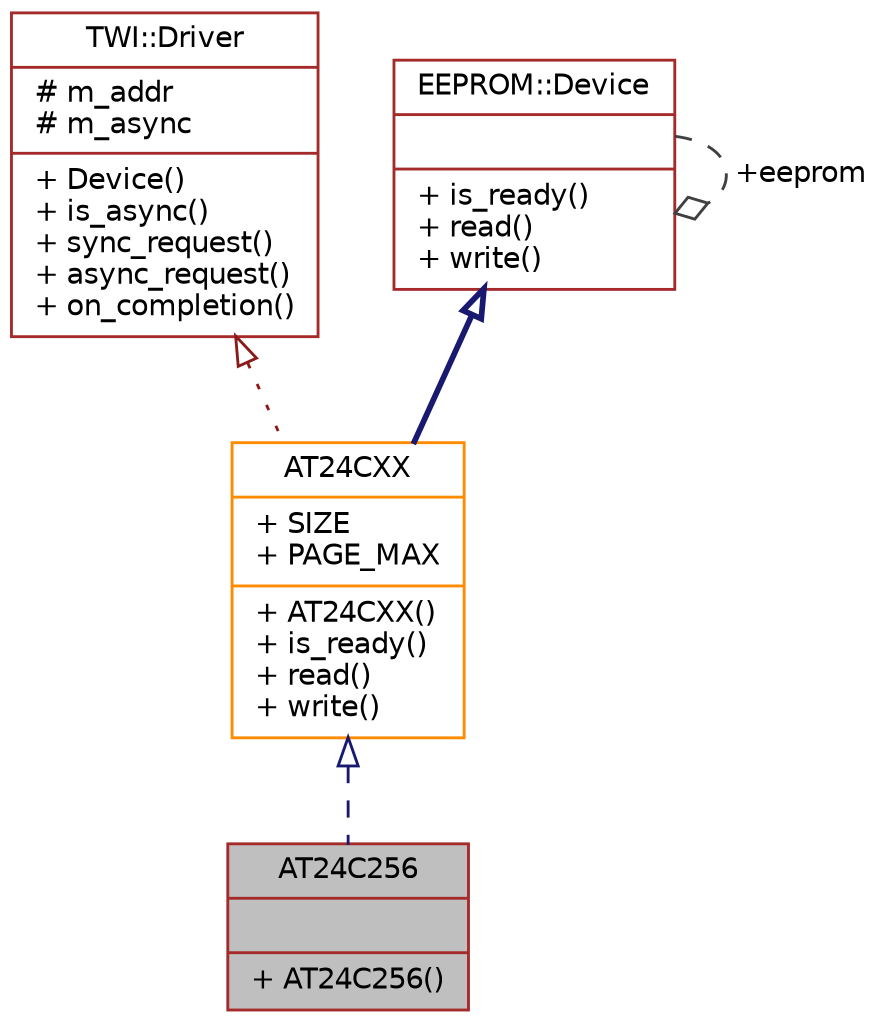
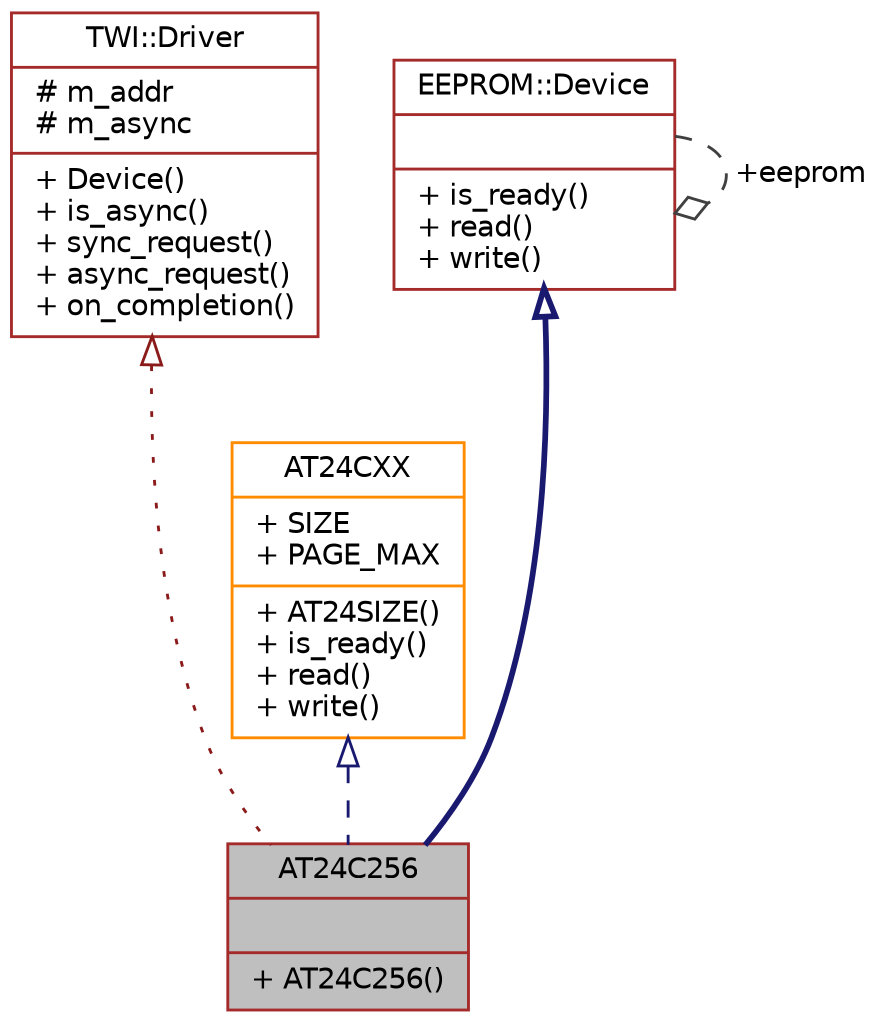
edge "AT24CXX" -> "EEPROM::Device": now "AT24C256" -> "EEPROM::Device"
edge "AT24CXX" -> "TWI::Driver": now "AT24C256" -> "TWI::Driver"
node "AT24CXX": text "+ AT24CXX()" -> "+ AT24SIZE()"
